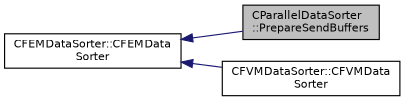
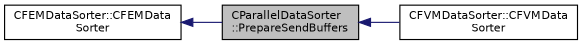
edge "CFVMDataSorter::CFVMData Sorter" -> "CFEMDataSorter::CFEMData Sorter": now "CFVMDataSorter::CFVMData Sorter" -> "CParallelDataSorter ::PrepareSendBuffers"
